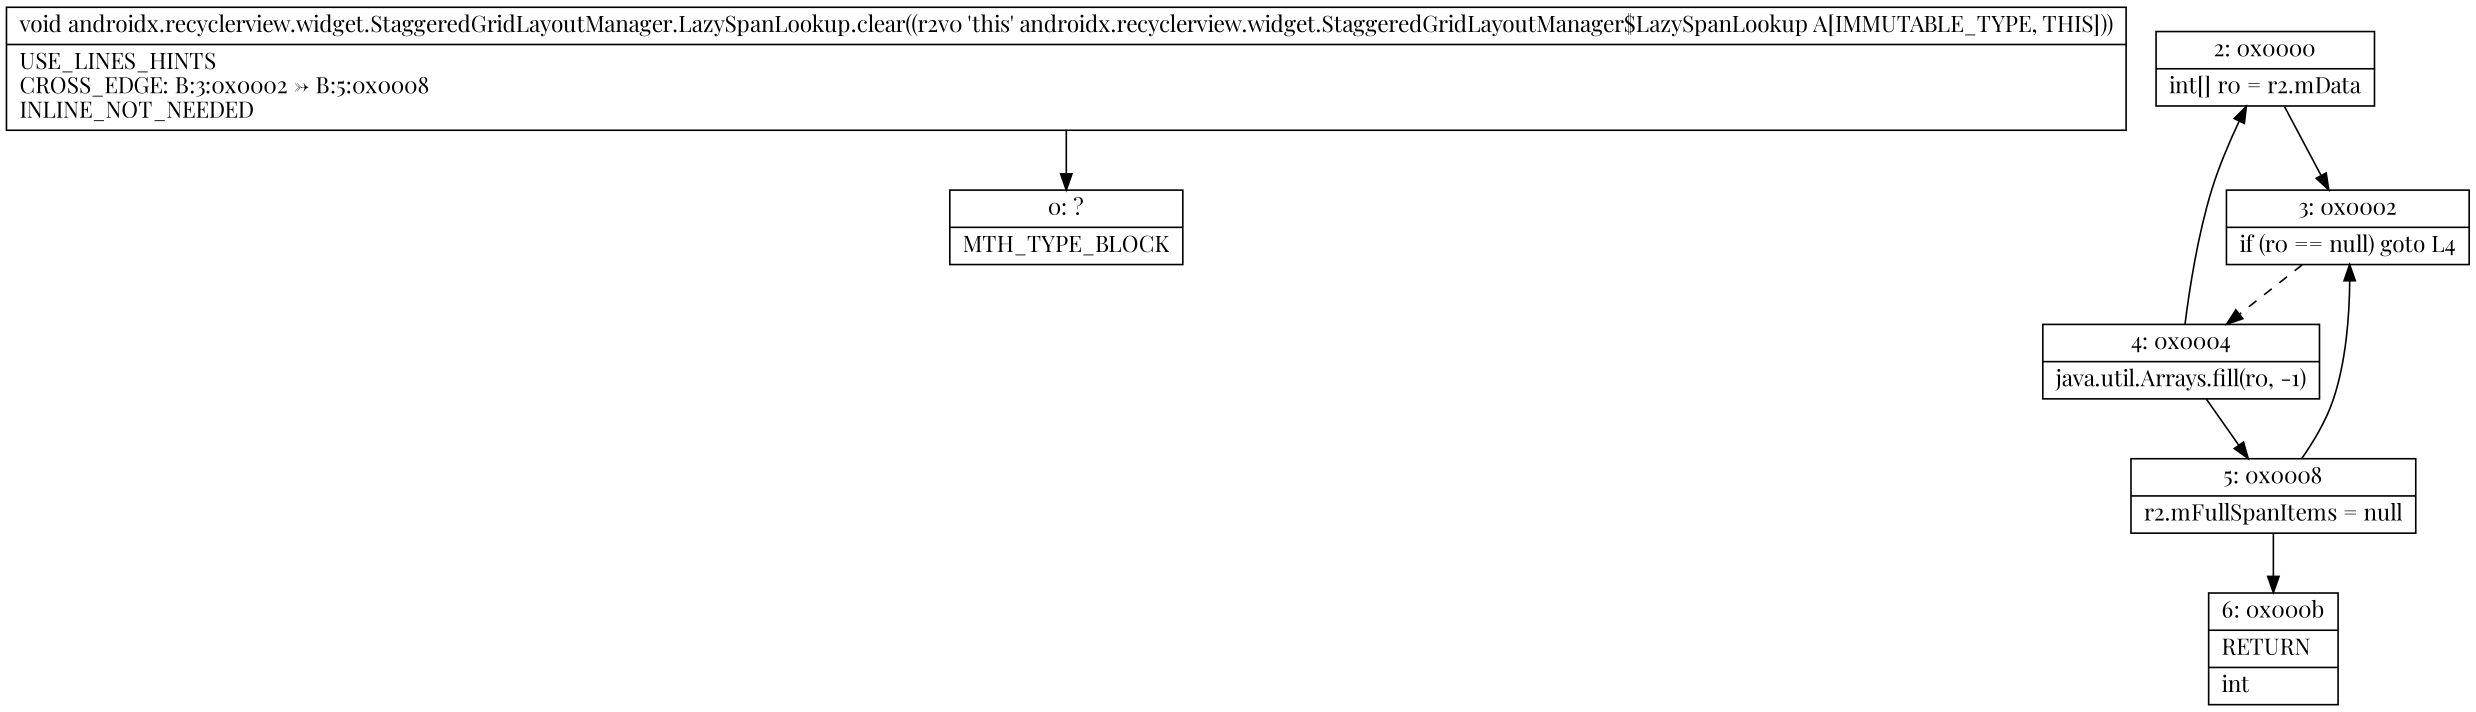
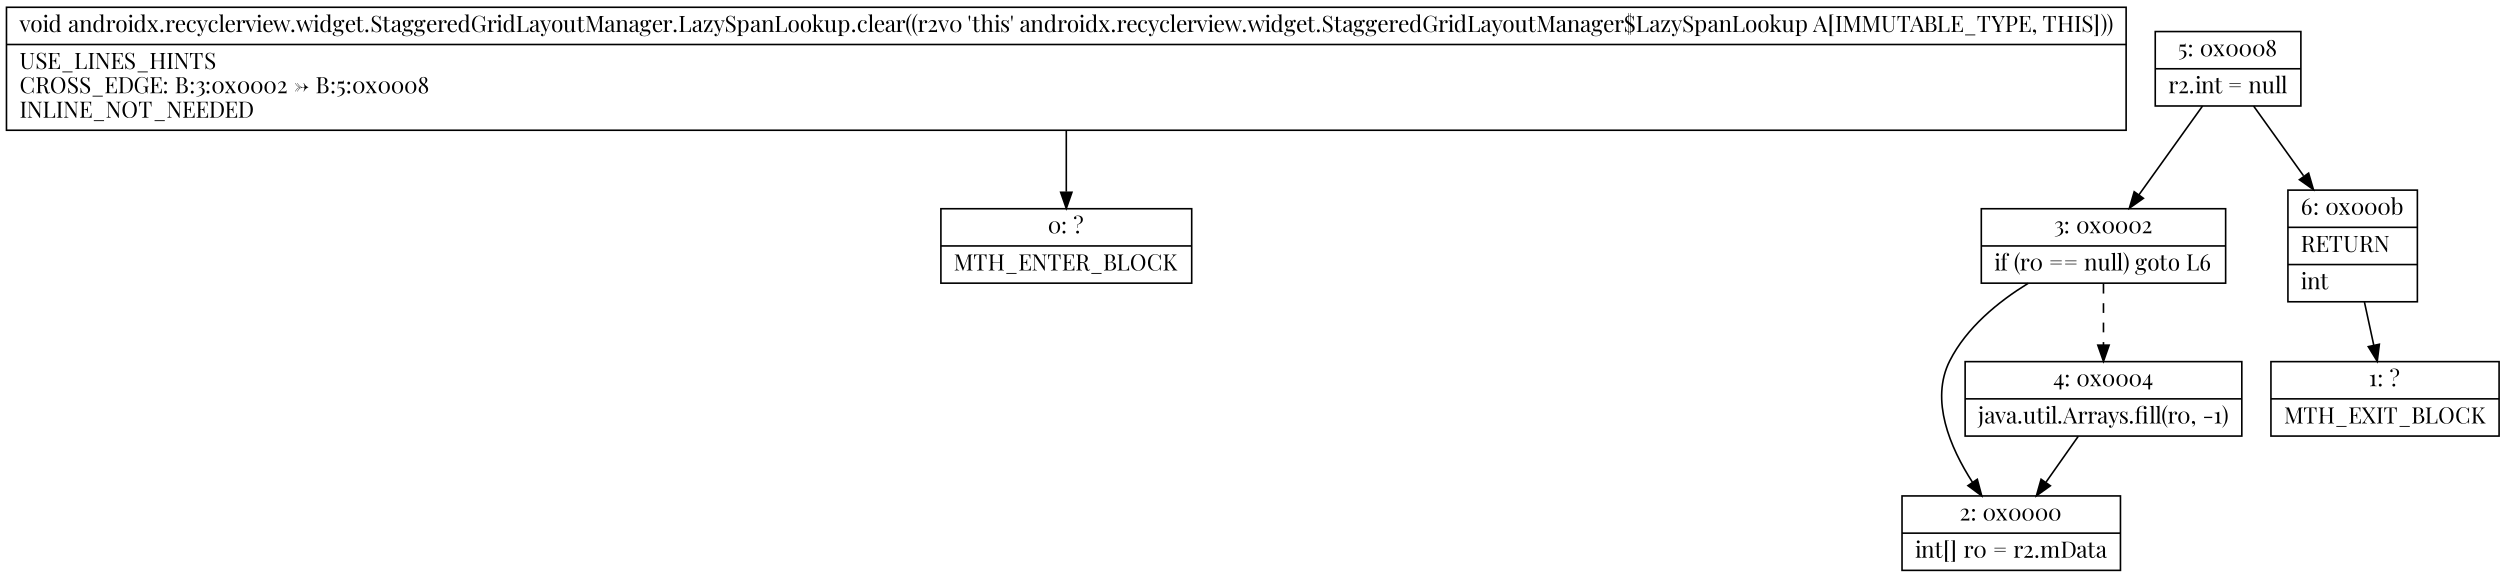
edge "2: 0x0000" -> "3: 0x0002": reversed
node "0: ?": text "MTH_TYPE_BLOCK" -> "MTH_ENTER_BLOCK"
node "3: 0x0002": text "if (r0 == null) goto L4" -> "if (r0 == null) goto L6"
node "1: ?": added
edge "4: 0x0004" -> "5: 0x0008": removed
node "5: 0x0008": text "r2.mFullSpanItems = null" -> "r2.int = null"
